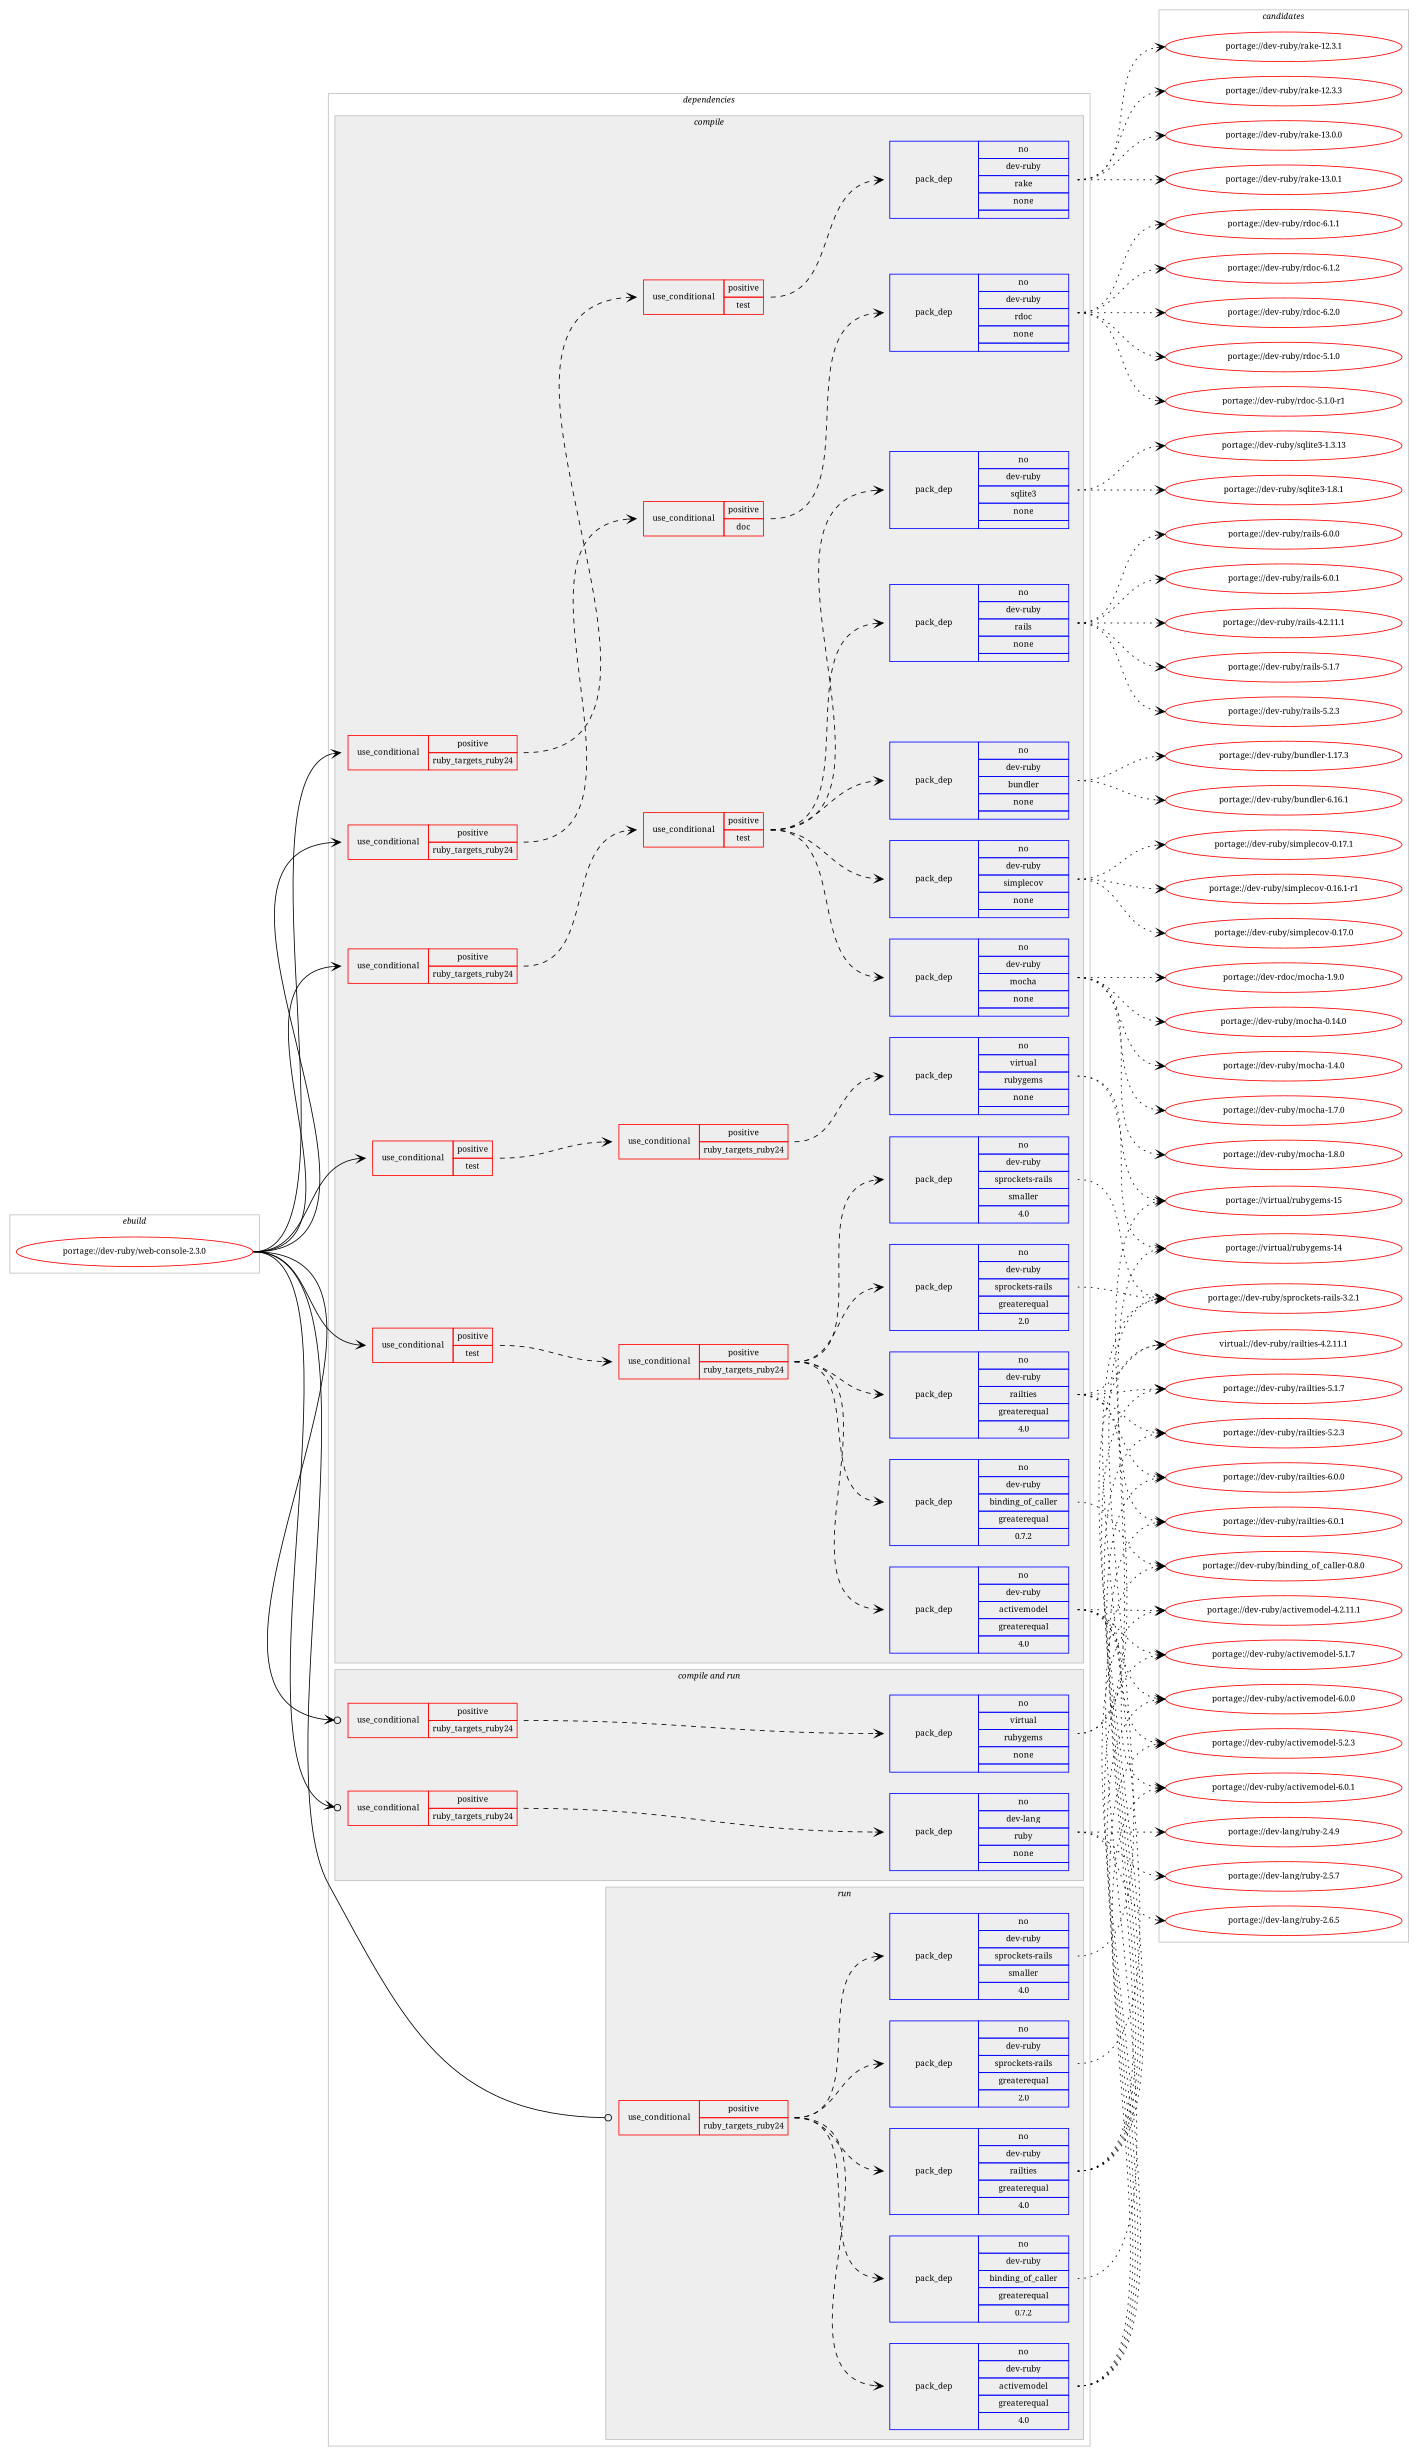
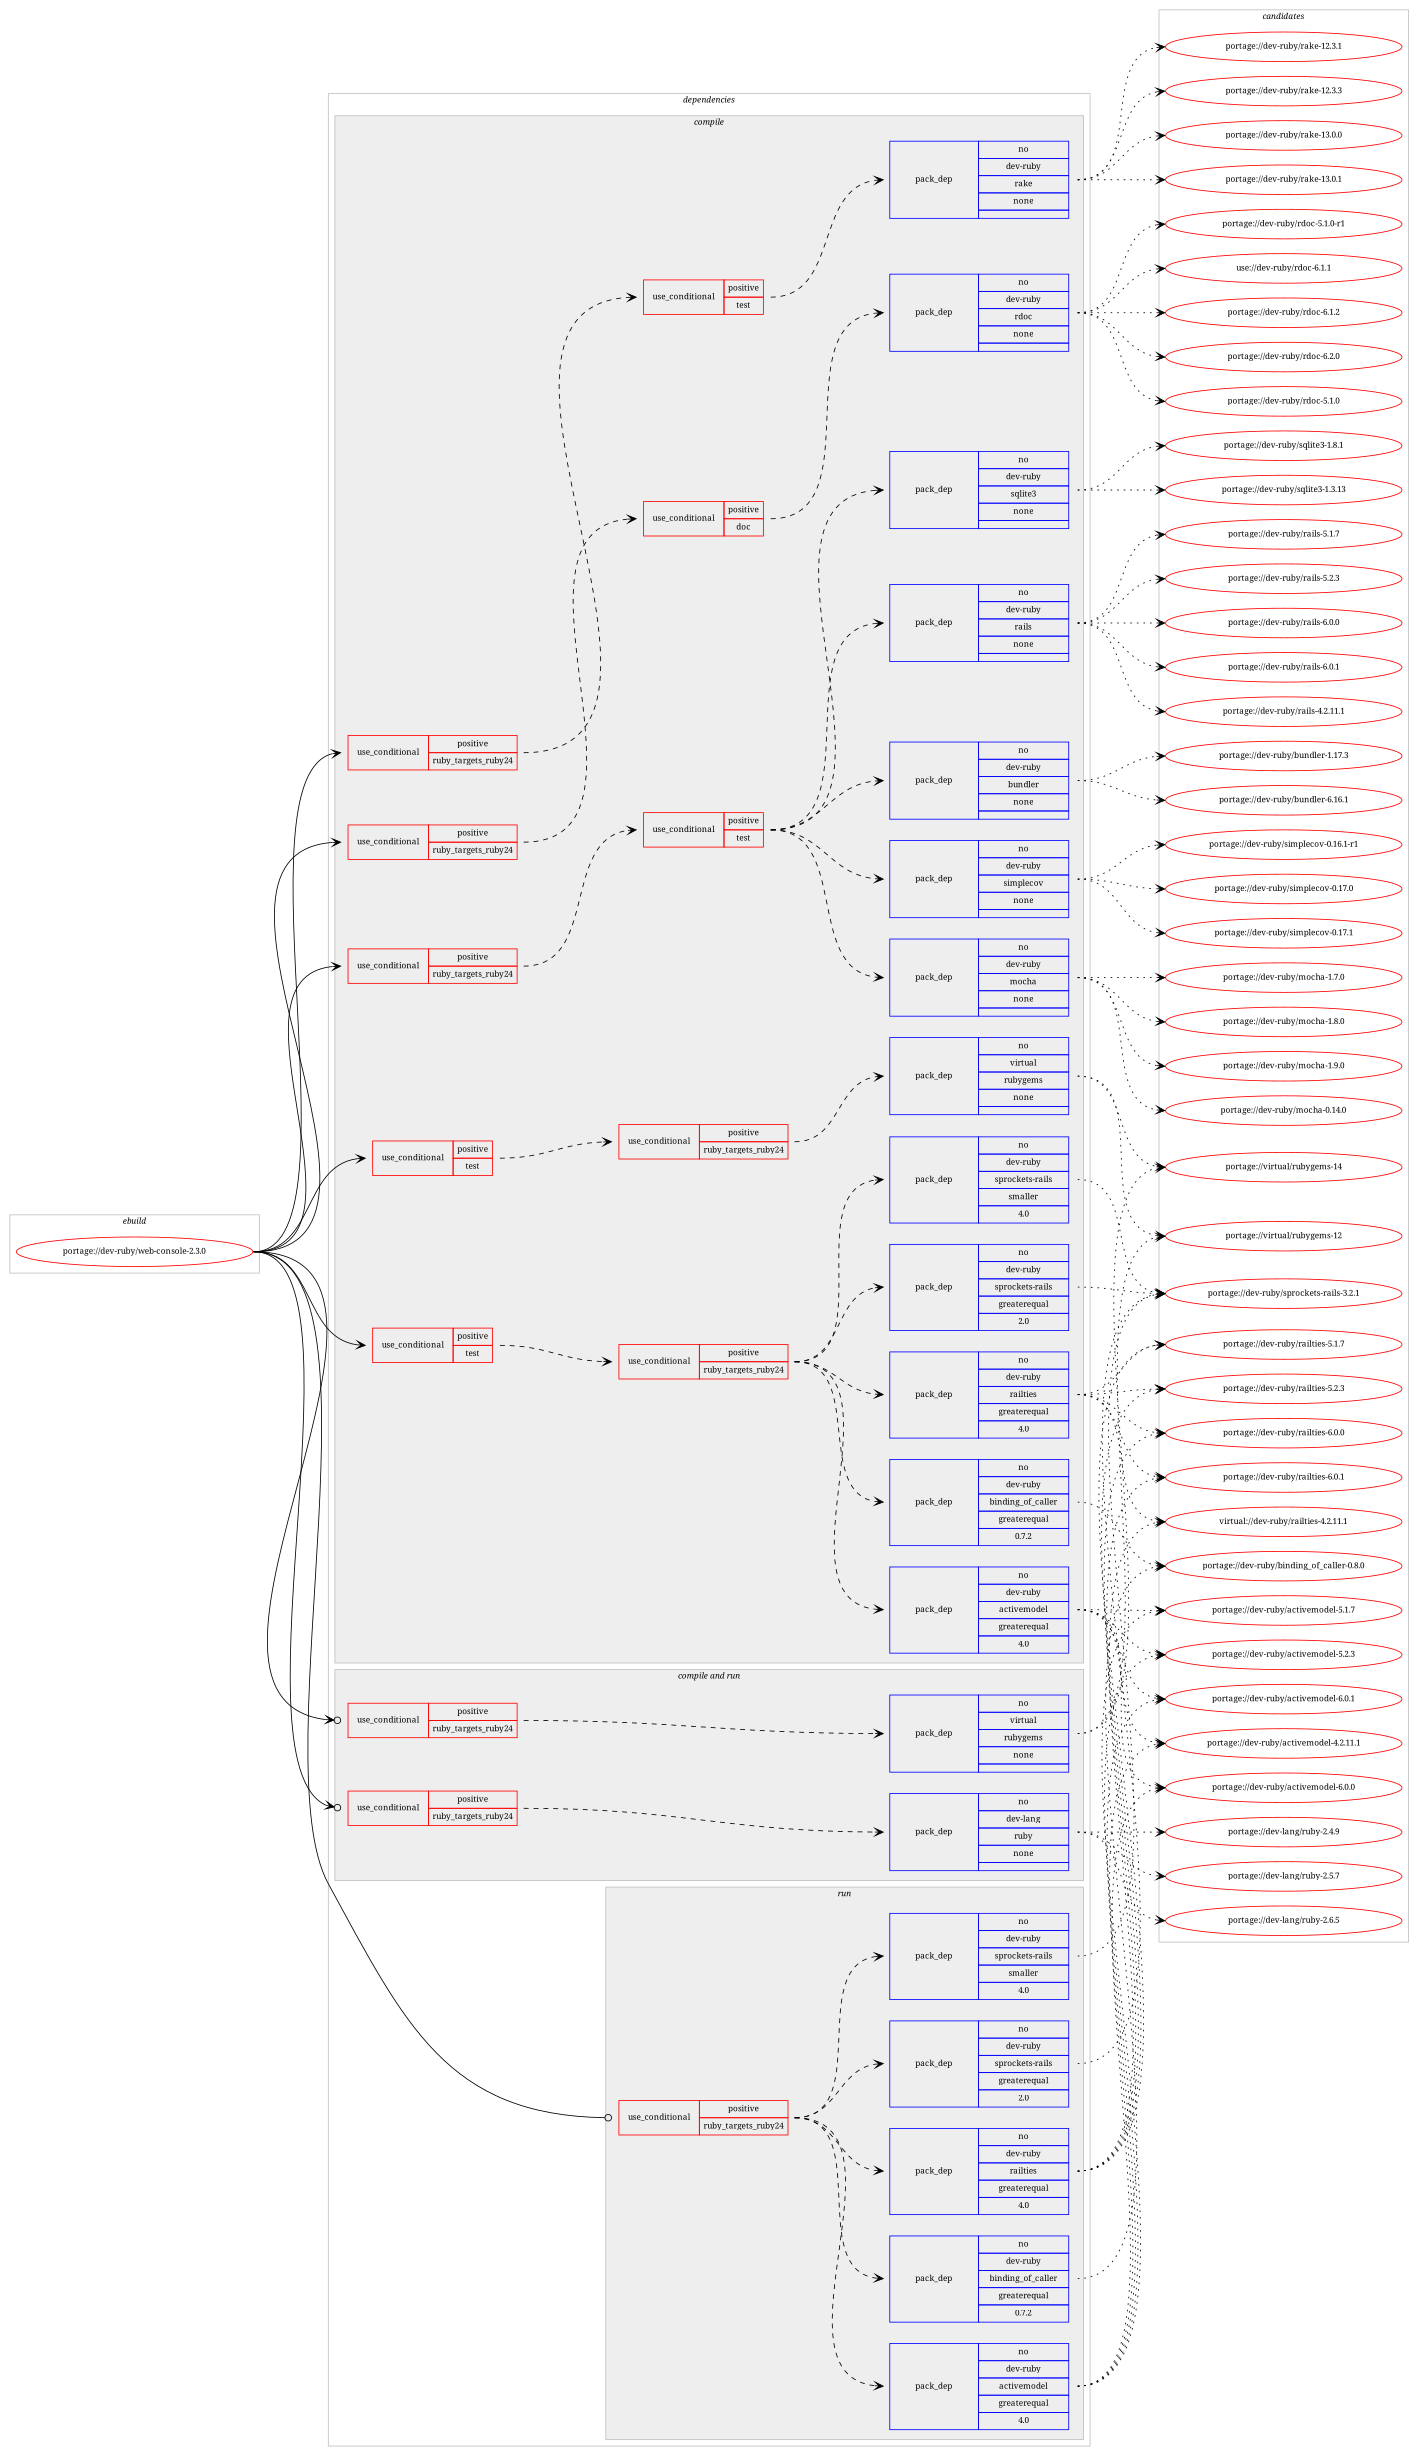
node "portage://dev-ruby/rdoc-6.1.1": label "portage://dev-ruby/rdoc-6.1.1" -> "use://dev-ruby/rdoc-6.1.1"
node "portage://dev-rdoc/mocha-1.9.0": label "portage://dev-rdoc/mocha-1.9.0" -> "portage://dev-ruby/mocha-1.9.0"
node "portage://dev-ruby/mocha-1.4.0": removed
node "portage://virtual/rubygems-15": label "portage://virtual/rubygems-15" -> "portage://virtual/rubygems-12"
